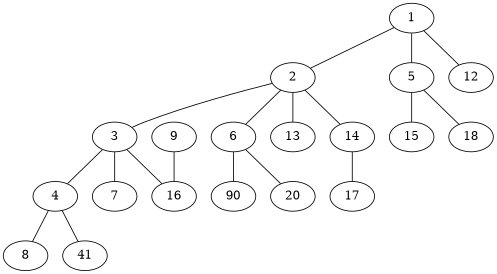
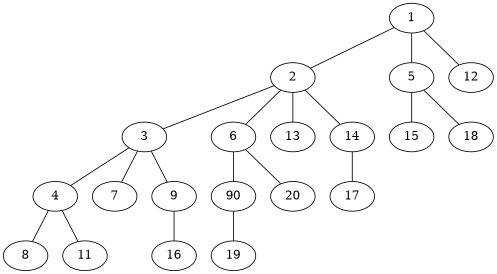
edge "3" -- "16": now "3" -- "9"
node "41": label "41" -> "11"
node "19": added
